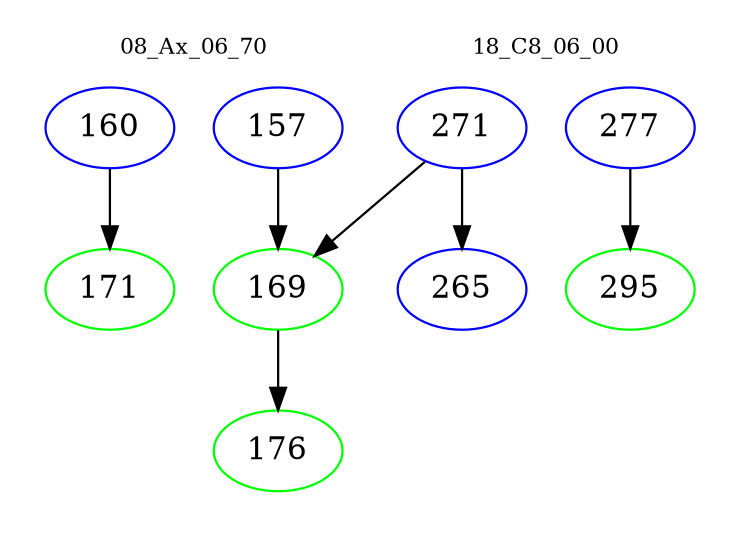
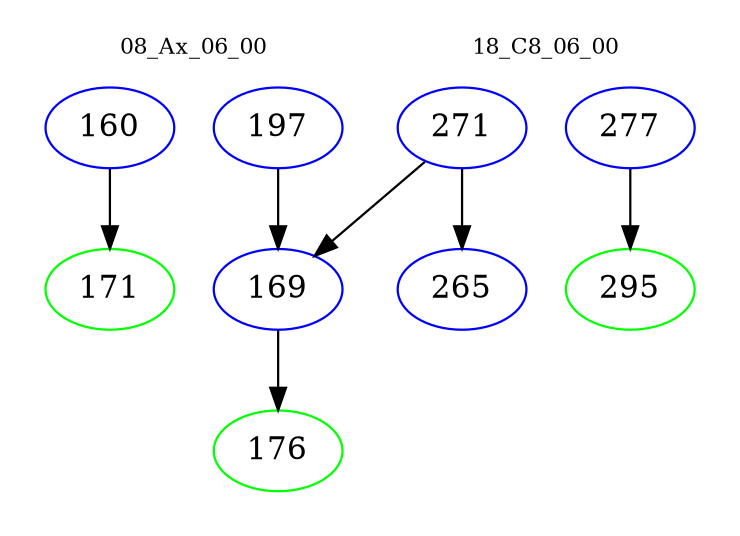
cluster "08_Ax_06_70": label "08_Ax_06_70" -> "08_Ax_06_00"
node "157": label "157" -> "197"
node "169": color green -> blue
